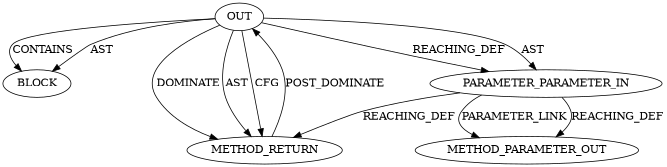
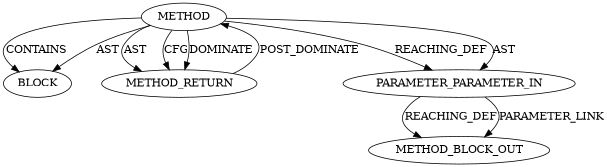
node "OUT": label "OUT" -> "METHOD"
edge "PARAMETER_PARAMETER_IN" -> "METHOD_RETURN": removed, label "REACHING_DEF"
node "METHOD_PARAMETER_OUT": label "METHOD_PARAMETER_OUT" -> "METHOD_BLOCK_OUT"
